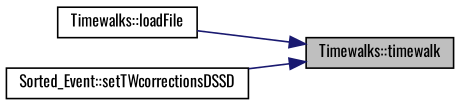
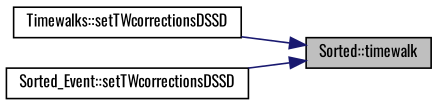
node "Timewalks::loadFile": label "Timewalks::loadFile" -> "Timewalks::setTWcorrectionsDSSD"
node "Timewalks::timewalk": label "Timewalks::timewalk" -> "Sorted::timewalk"
